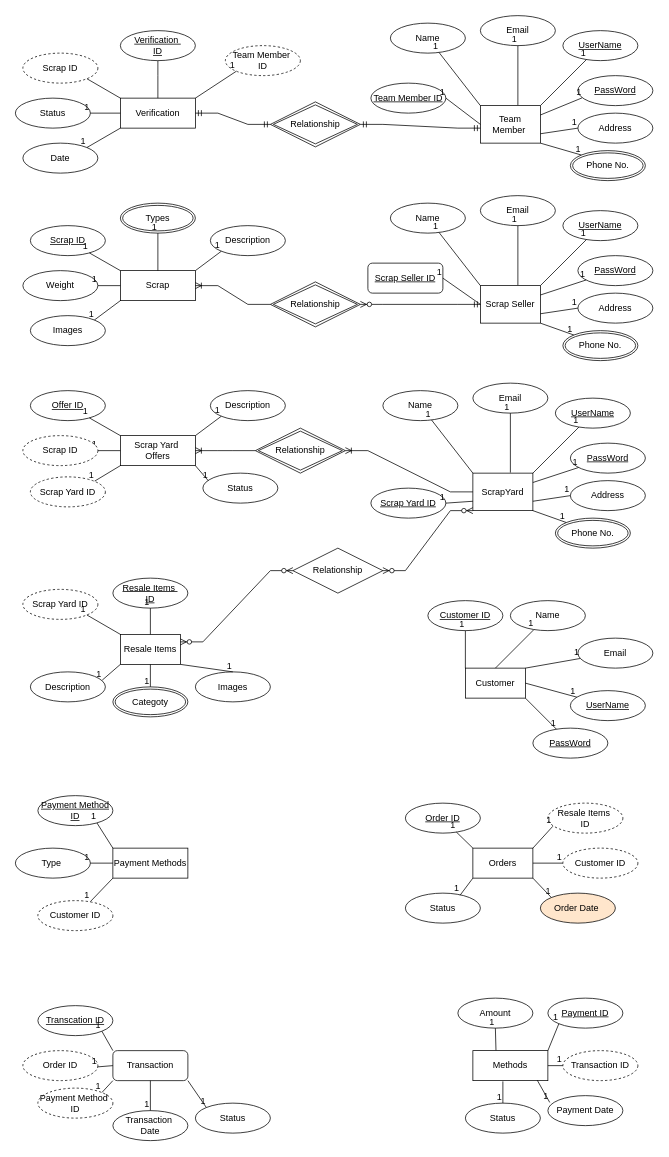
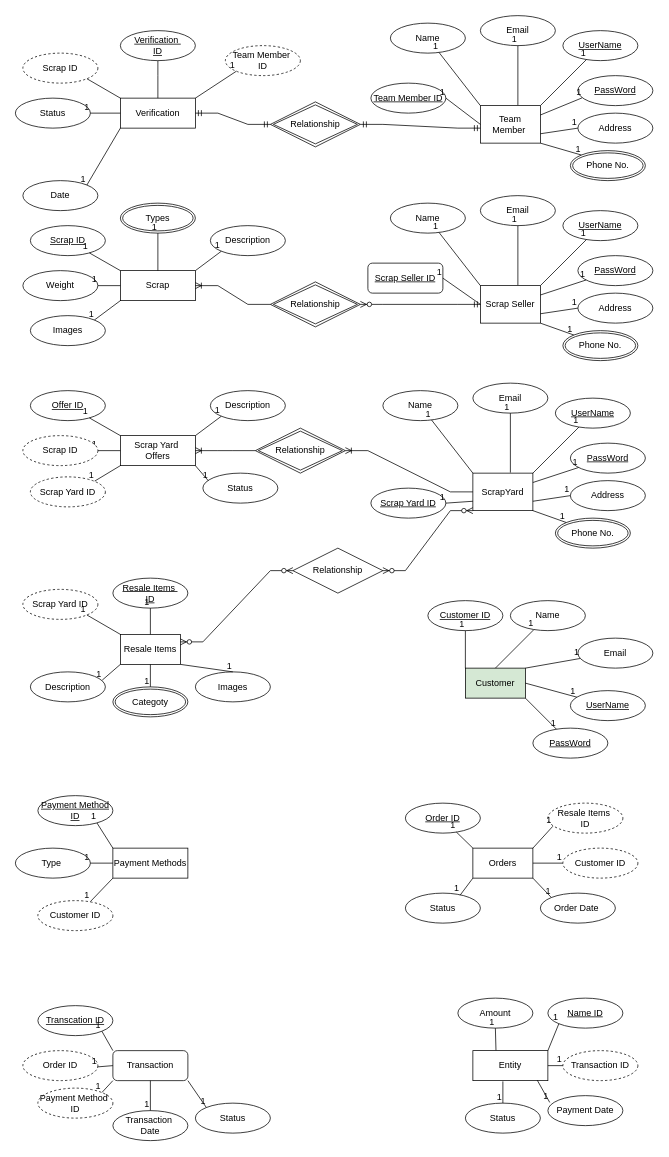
node "Date": moved (60, 158) -> (60, 195)
node "Customer": fillcolor #ffffff -> #d5e8d4
node "Order Date": fillcolor #ffe6cc -> #ffffff
node "Payment ID": label "Payment ID" -> "Name ID"
node "Methods": label "Methods" -> "Entity"
